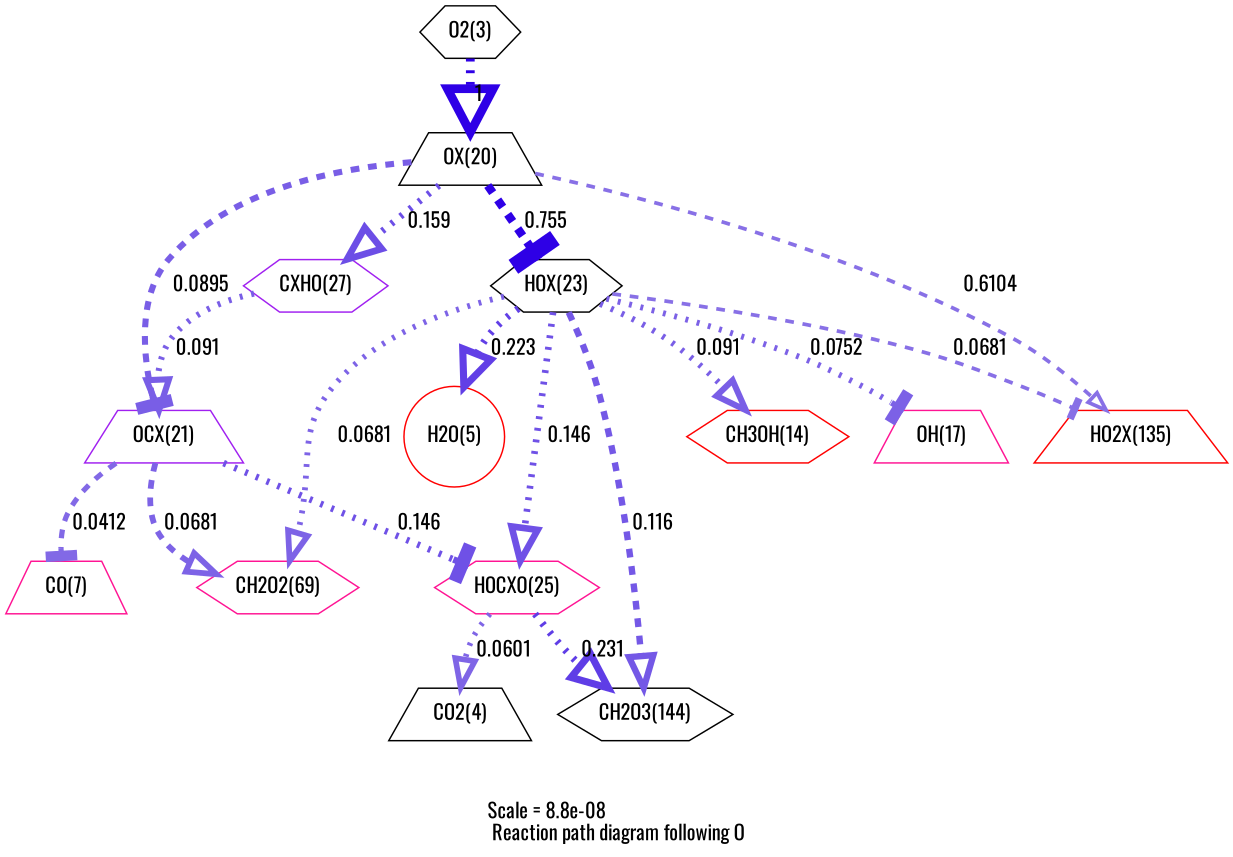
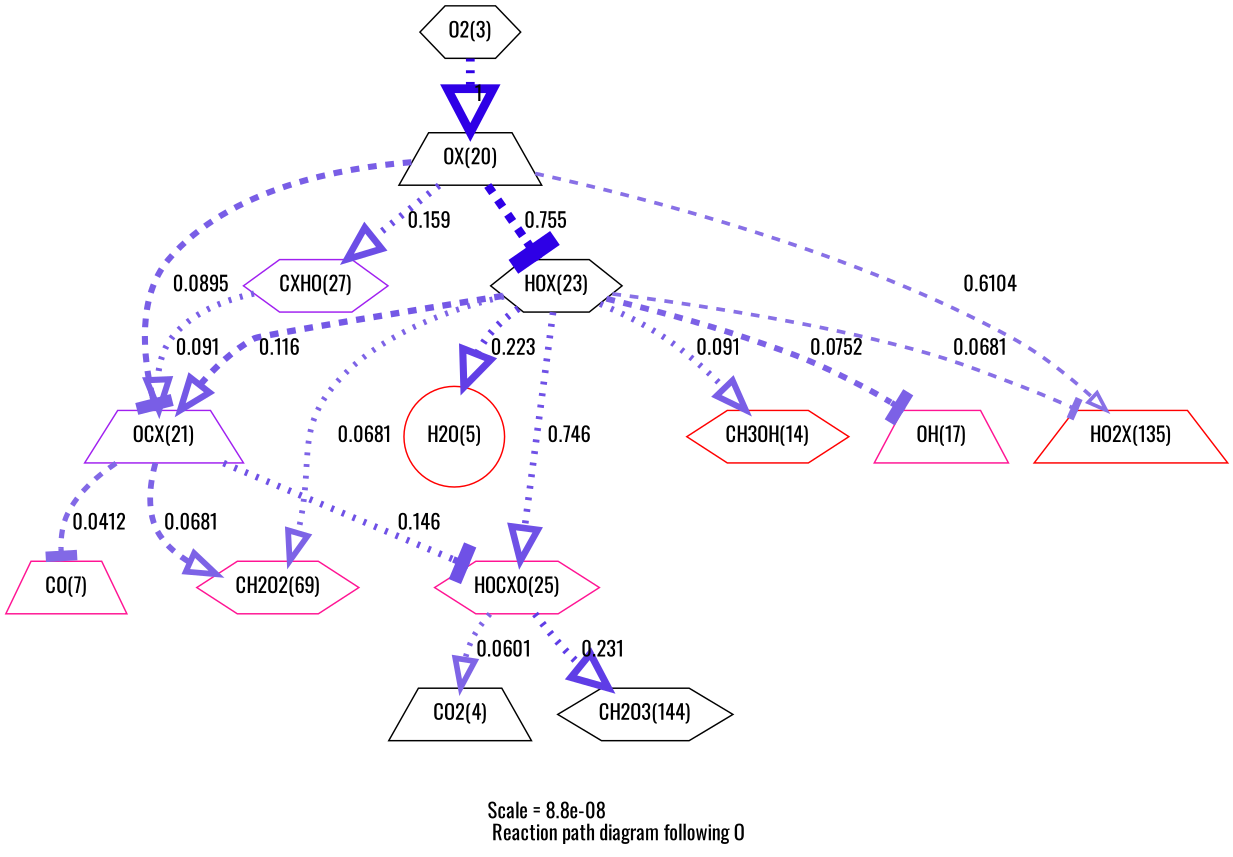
edge "HOX(23)" -> "OH(17)": style dotted -> dashed
edge "HOX(23)" -> "HOCXO(25)": label " 0.146" -> " 0.746"
edge "HOX(23)" -> "CH2O3(144)": now "HOX(23)" -> "OCX(21)"
